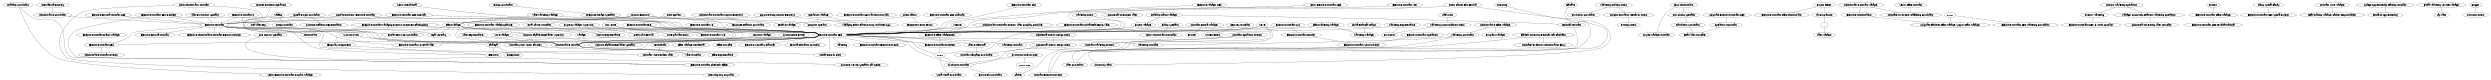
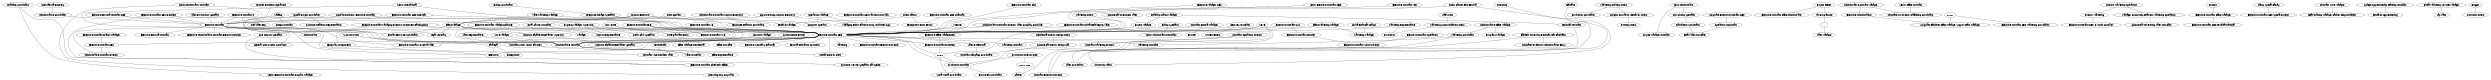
edge "Executive Assistant" -- "Executive Assistant CFO": now "Executive Assistant" -- "Administrative Assistant Director"
node "Credit Card Festival": label "Credit Card Festival" -> "Credit Card Specialist"
node "General Construction Contractor": added
node "Commercial Interior Design Intern": label "Commercial Interior Design Intern" -> "Commercial Interior Design Call"
